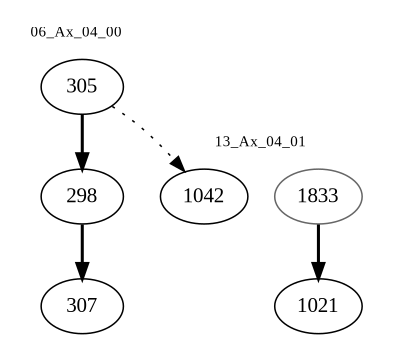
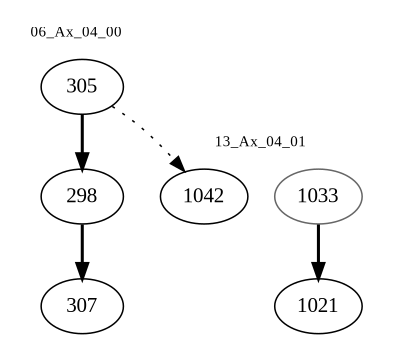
node "1833": label "1833" -> "1033"
